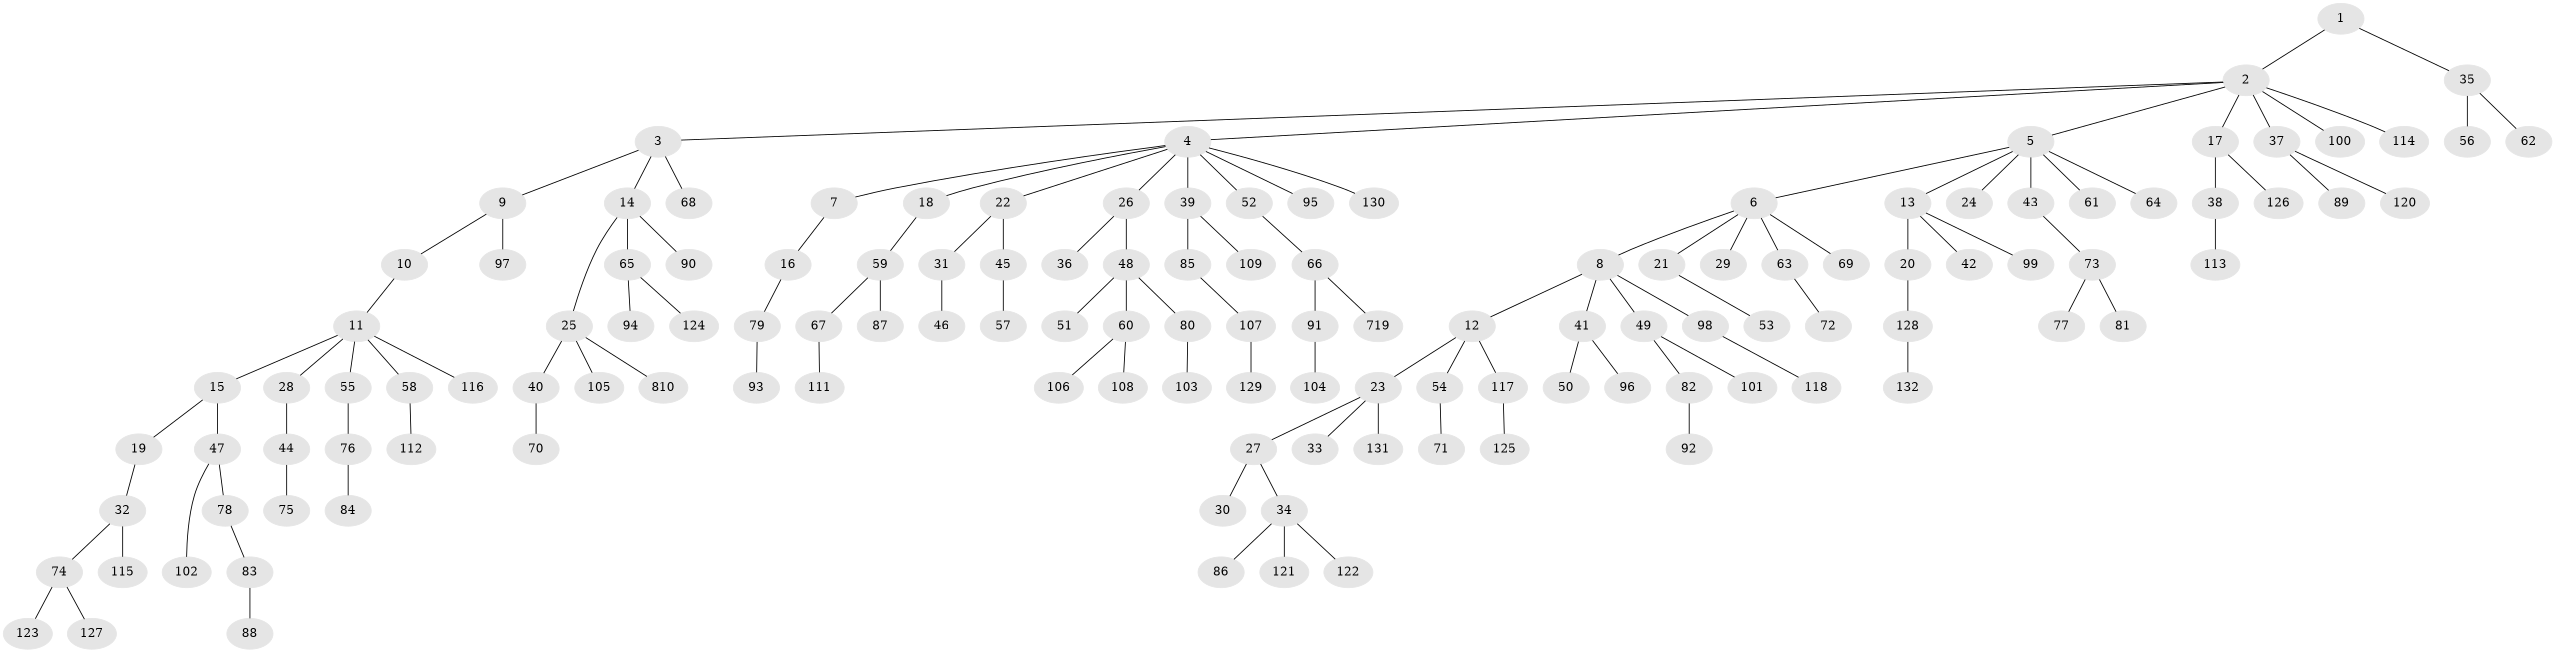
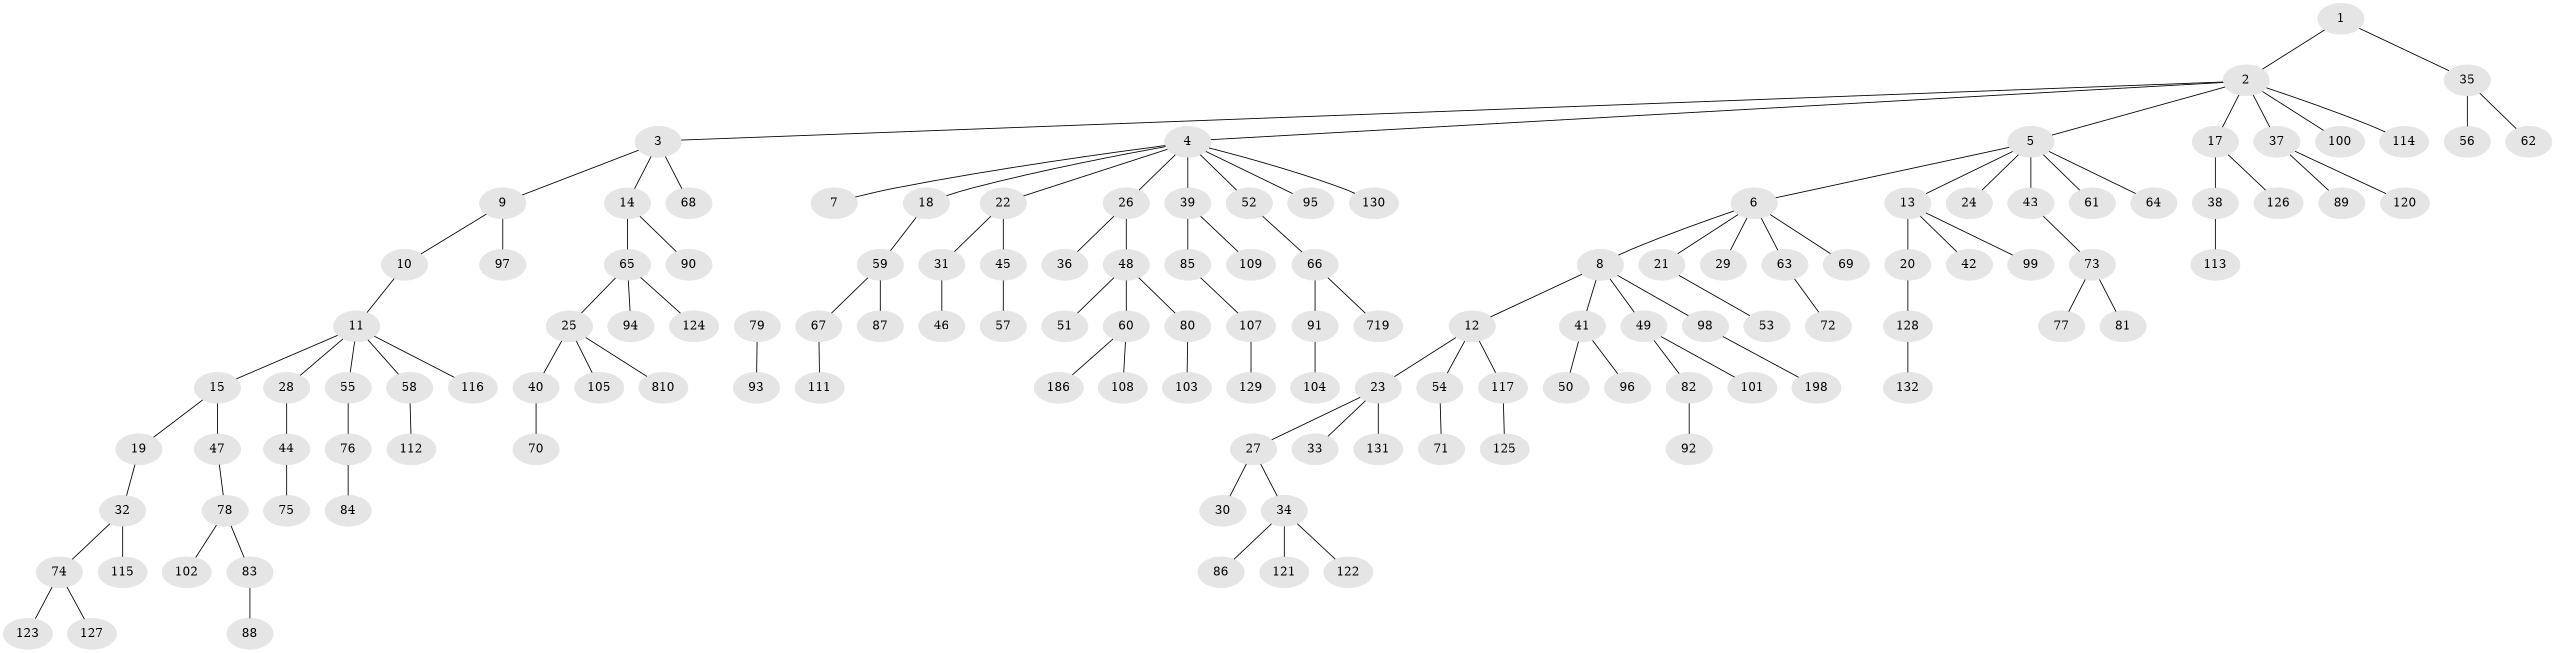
edge "14" -- "25": now "65" -- "25"
node "16": removed
node "106": label "106" -> "186"
node "118": label "118" -> "198"
edge "47" -- "102": now "78" -- "102"
